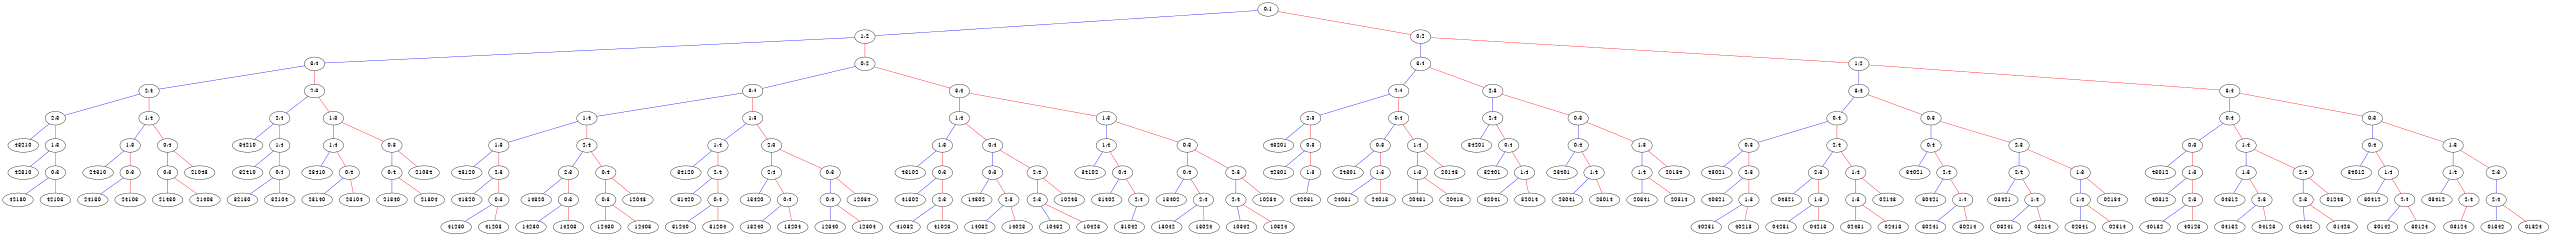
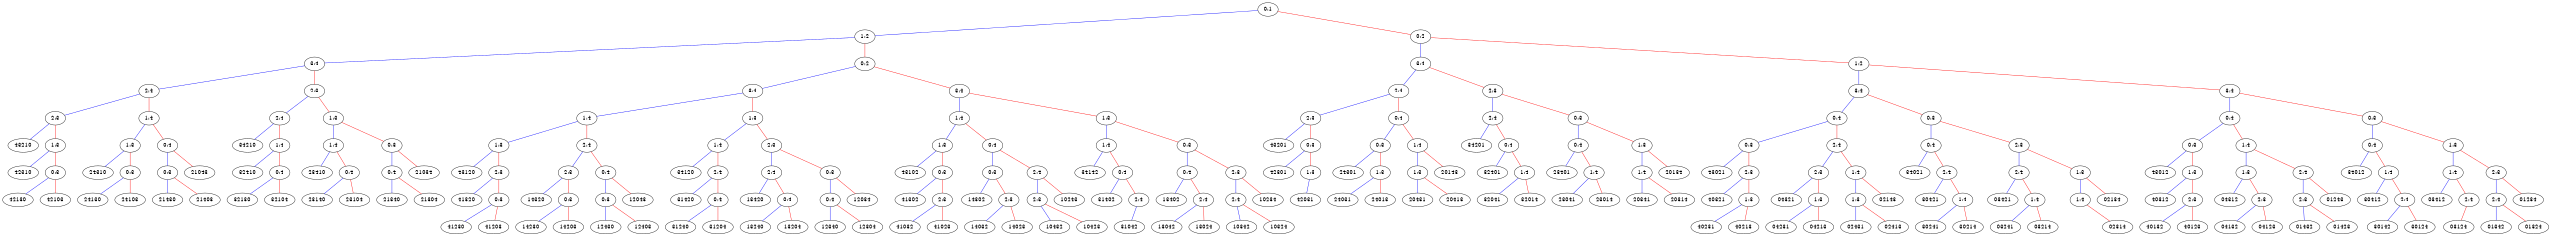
node "34102": label "34102" -> "34142"
node "01234": added
node "02341": removed
